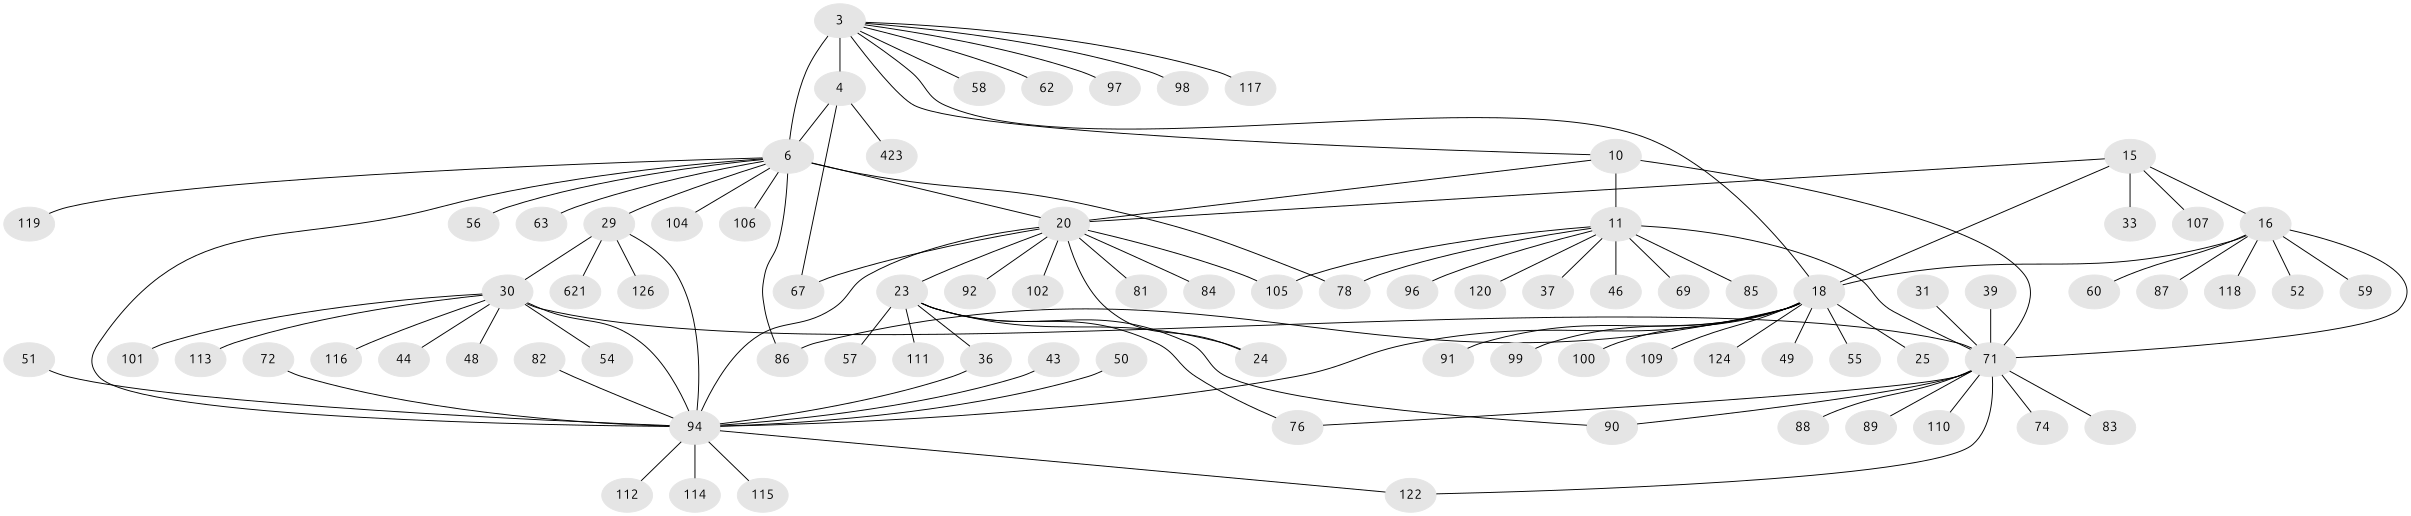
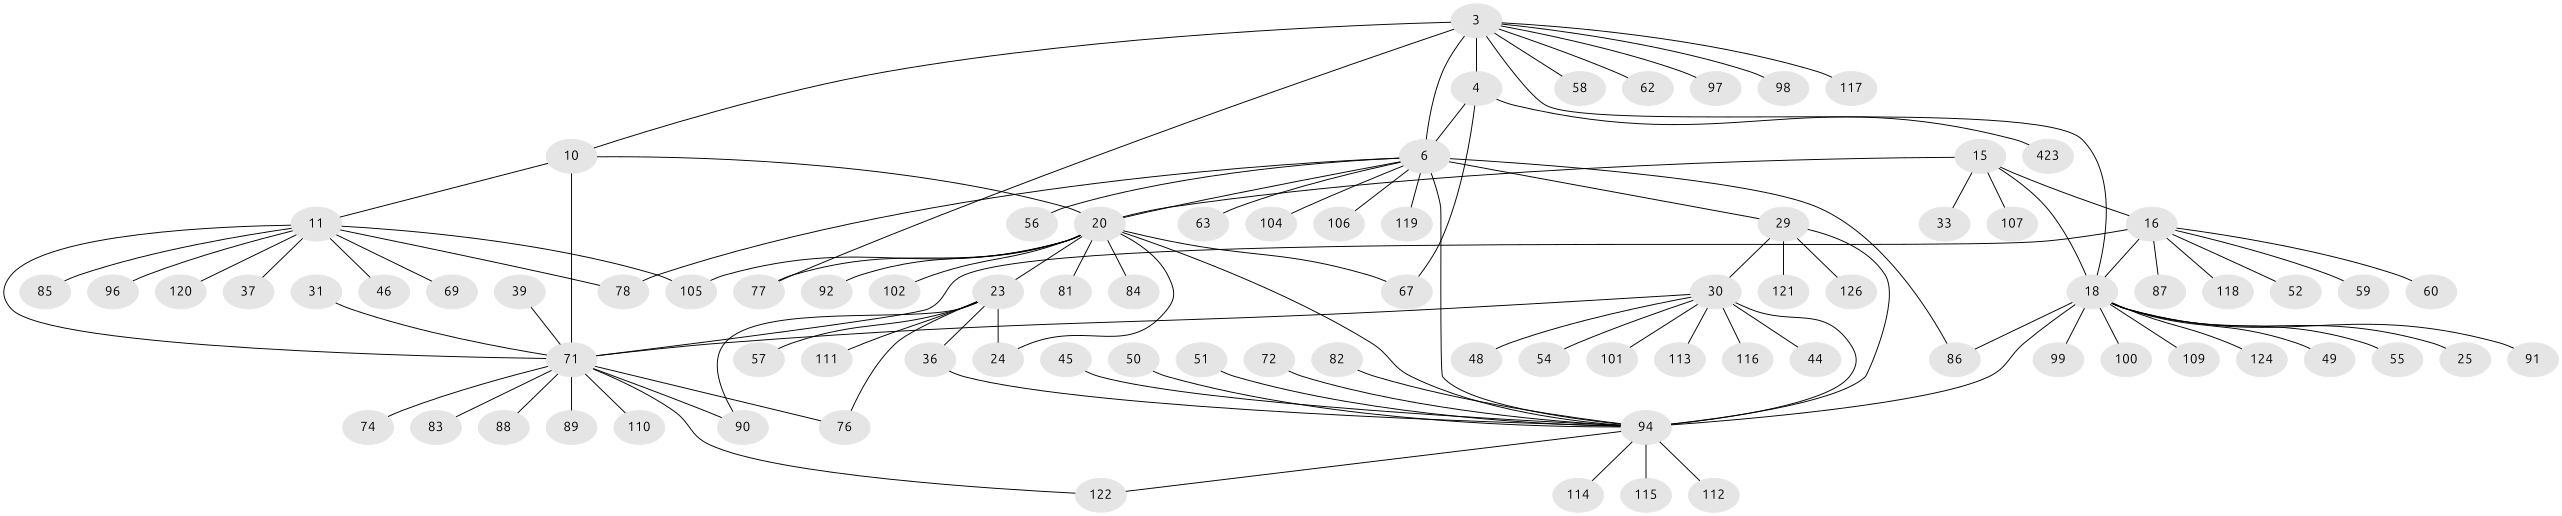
node "621": label "621" -> "121"
node "77": added
node "43": label "43" -> "45"
